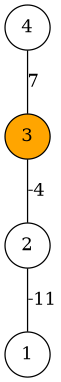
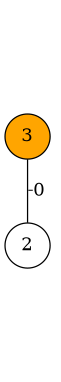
node "4": removed
edge "3" -- "2": label "-4" -> "-0"
node "1": removed
